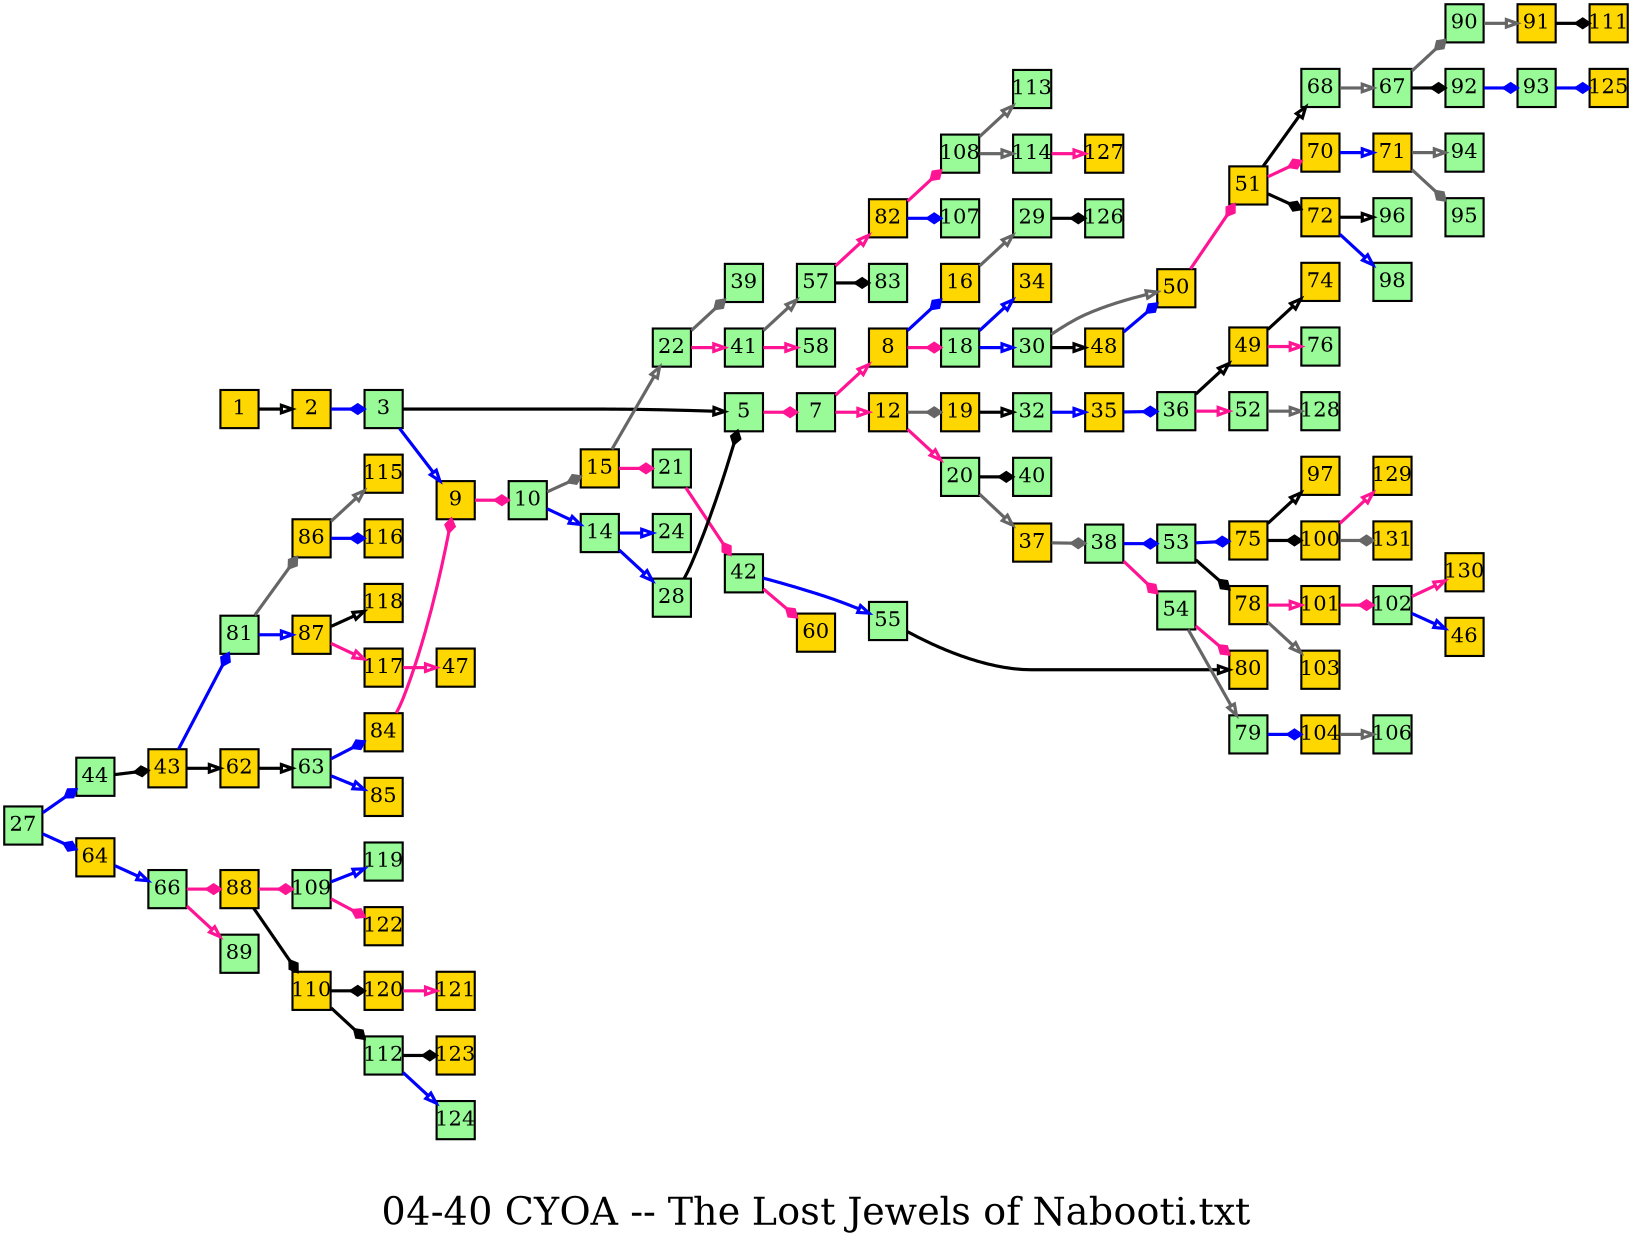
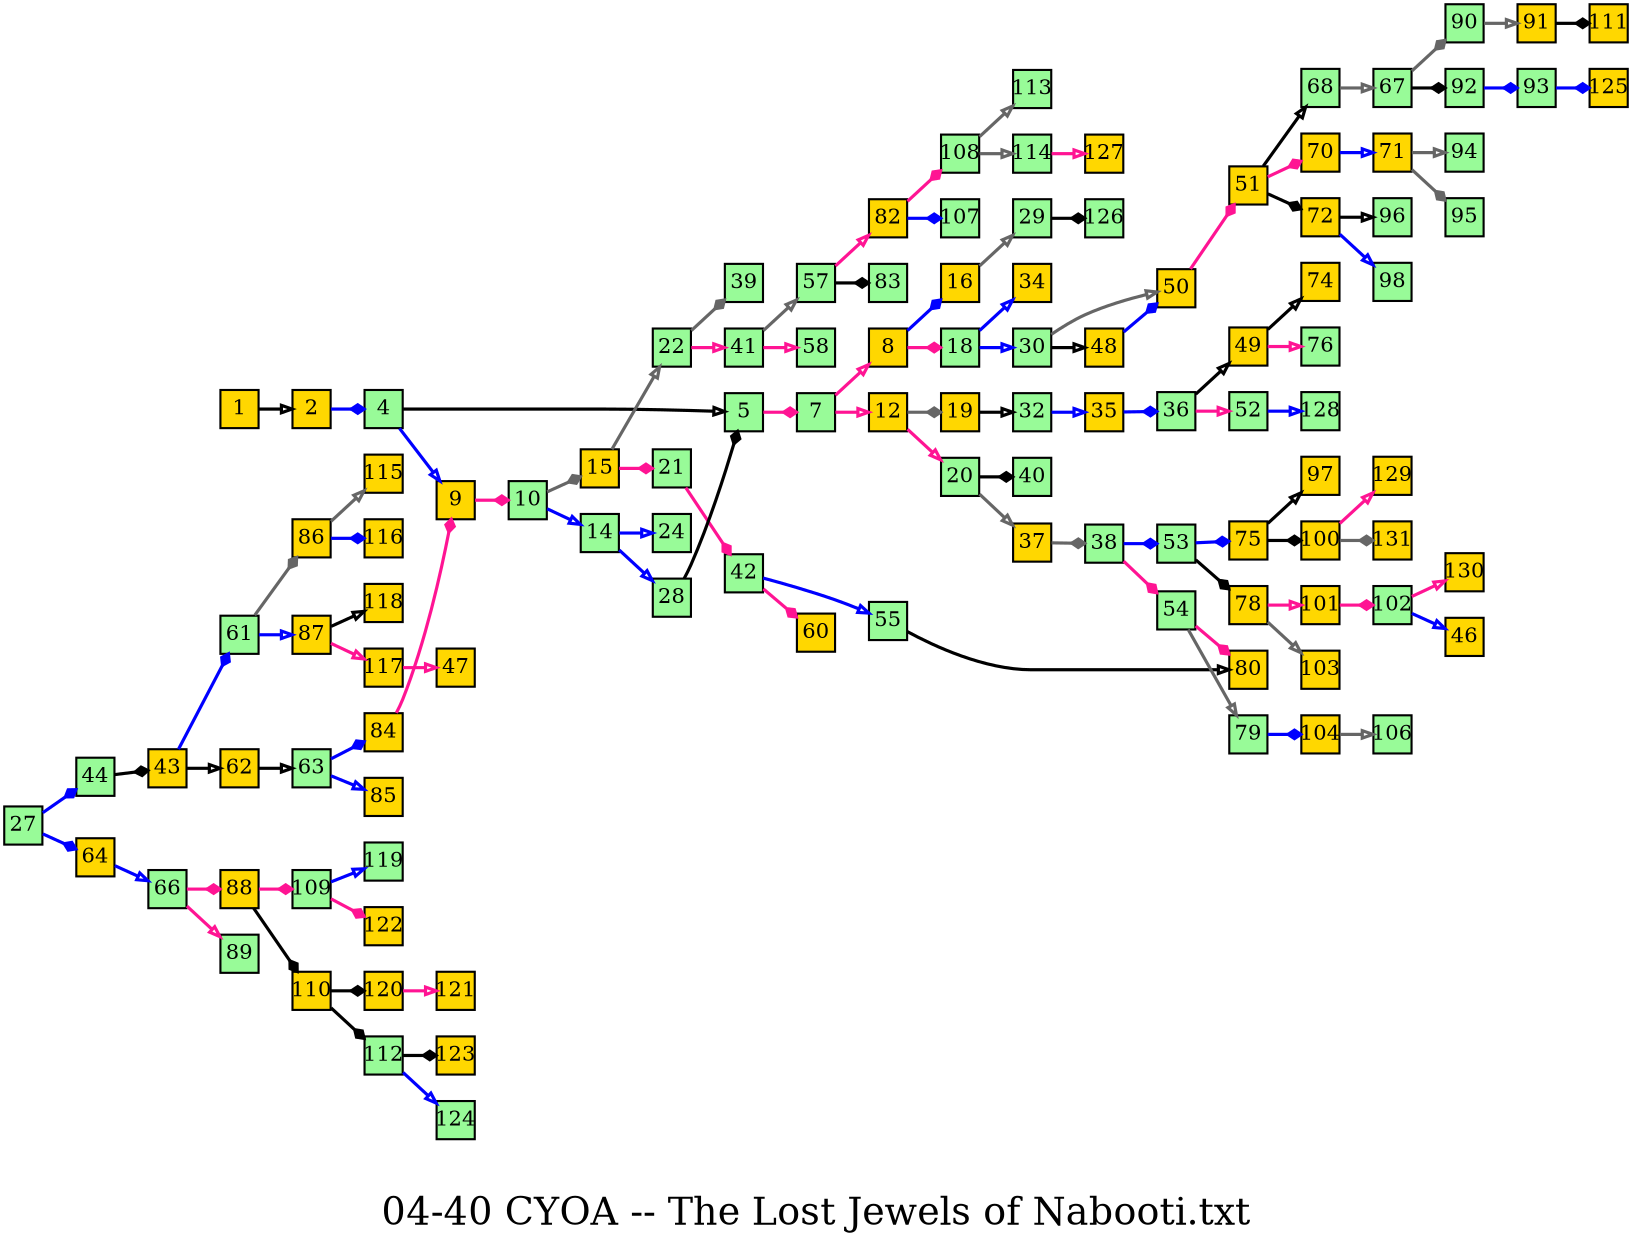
node "3": label "3" -> "4"
edge "52" -> "128": color gray40 -> blue
node "81": label "81" -> "61"
